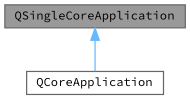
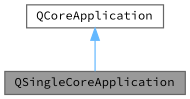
edge "QCoreApplication" -> "QSingleCoreApplication": reversed
